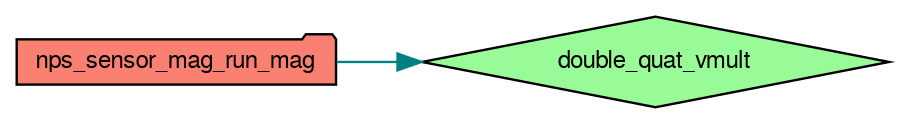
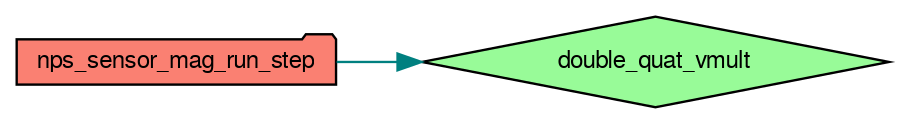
node "nps_sensor_mag_run_mag": label "nps_sensor_mag_run_mag" -> "nps_sensor_mag_run_step"
